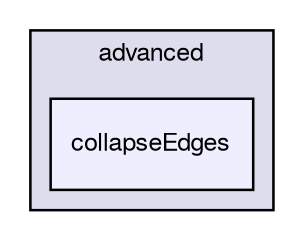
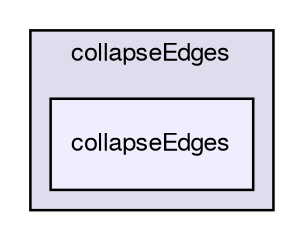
cluster "advanced": label "advanced" -> "collapseEdges"
